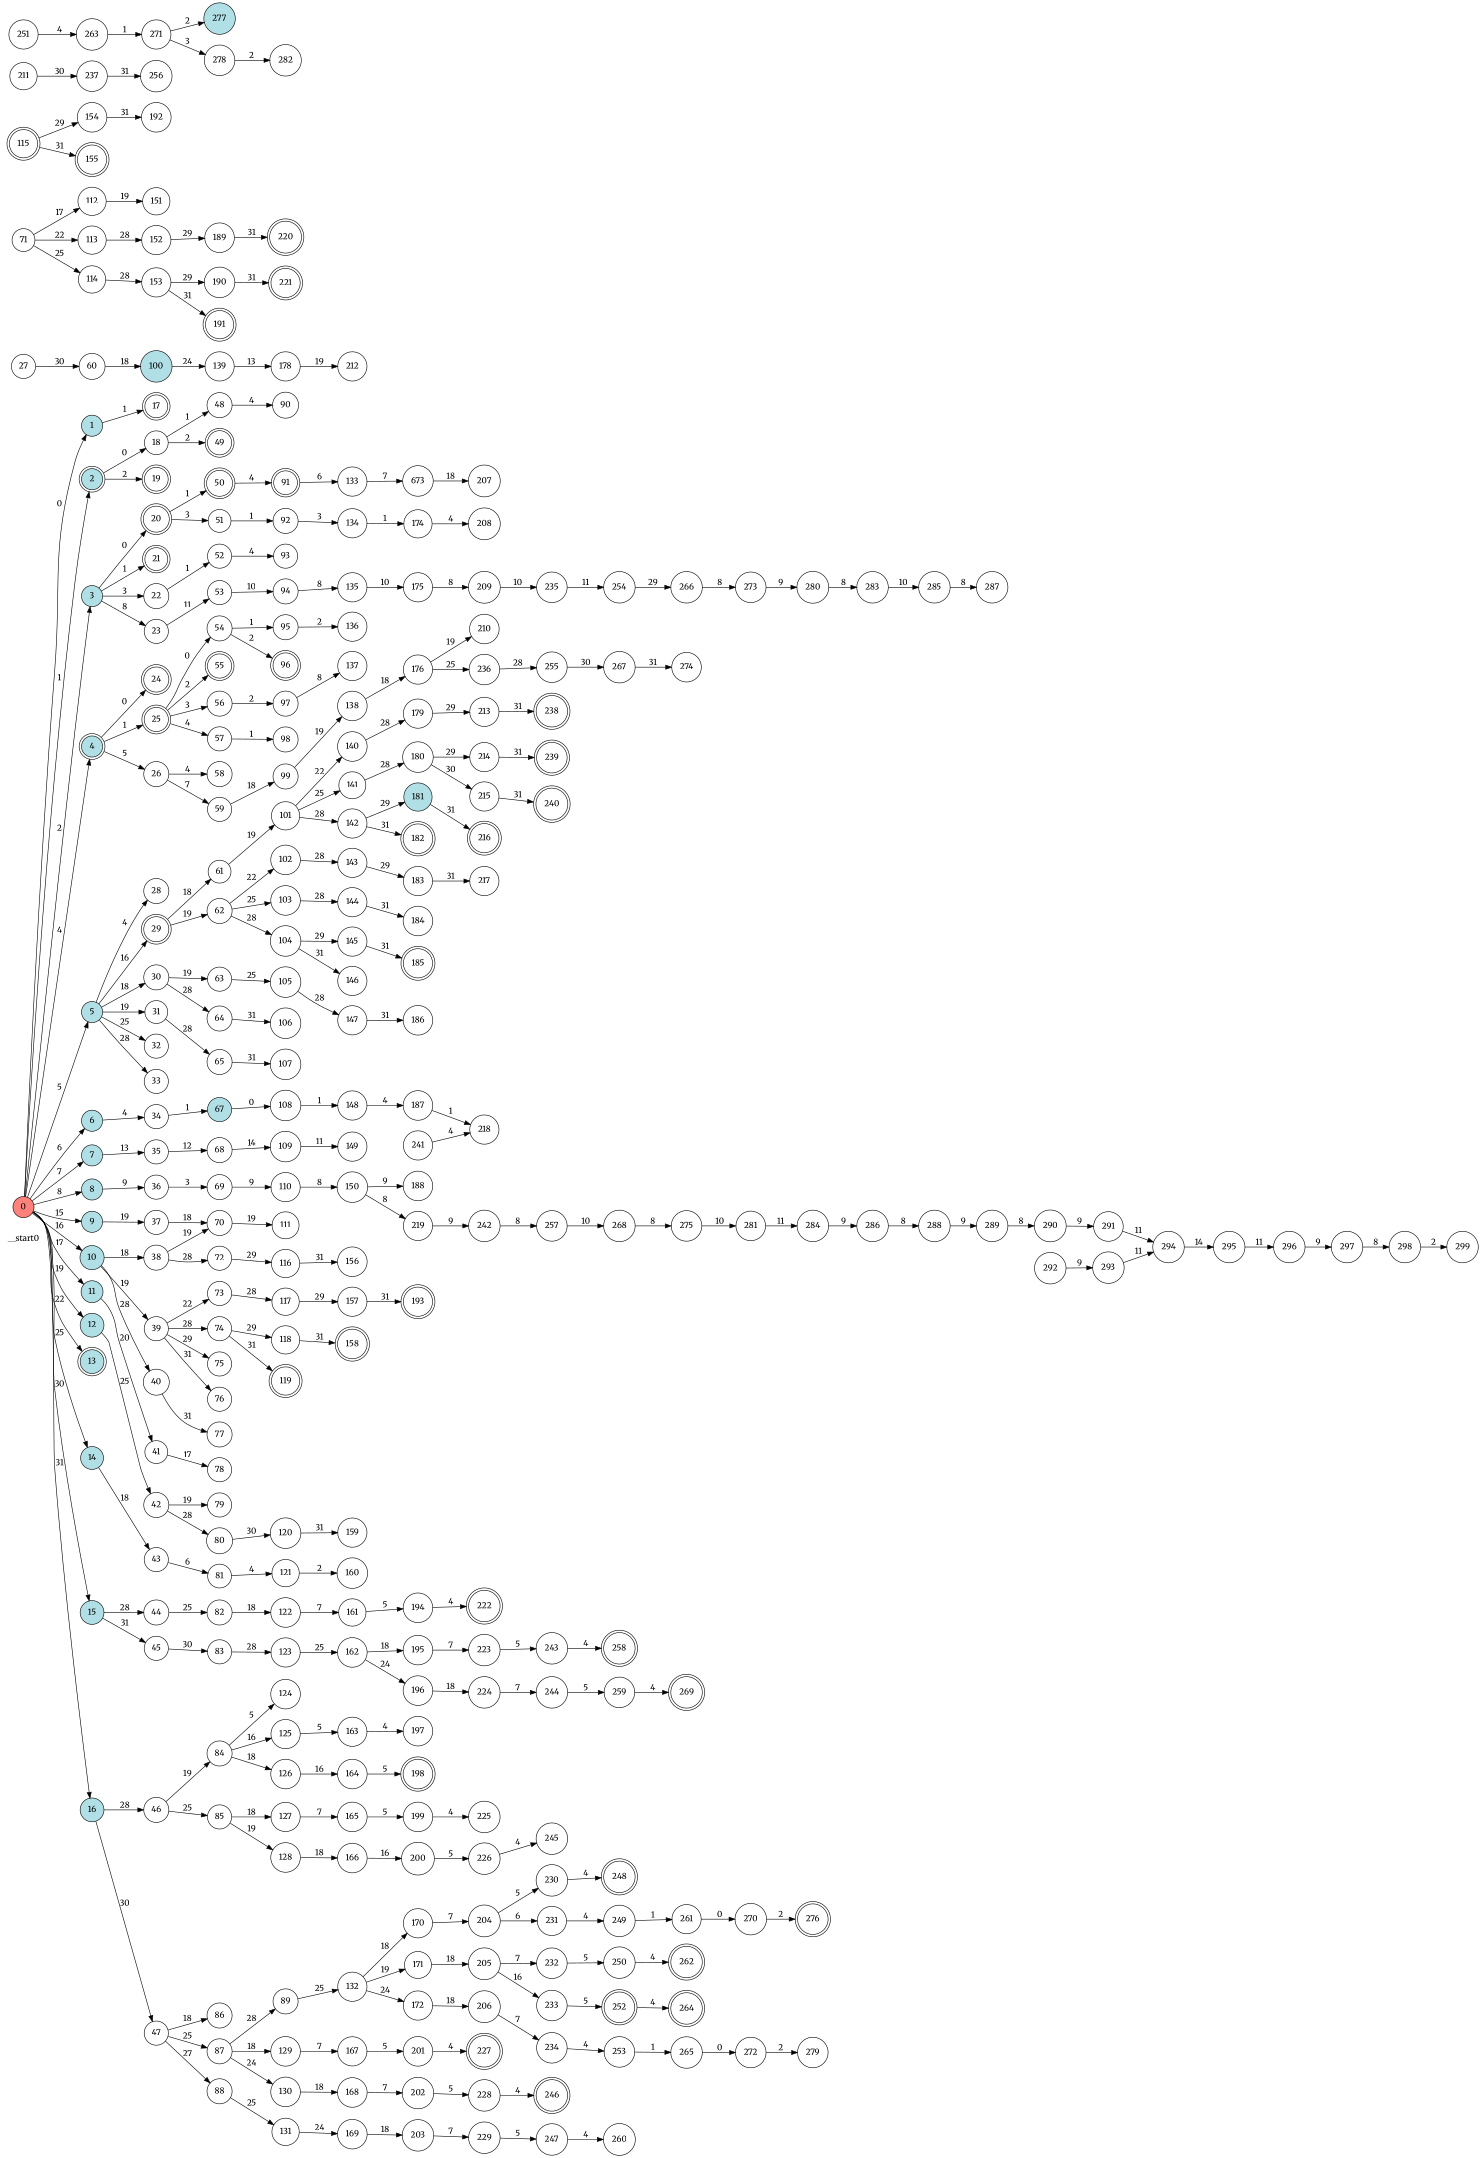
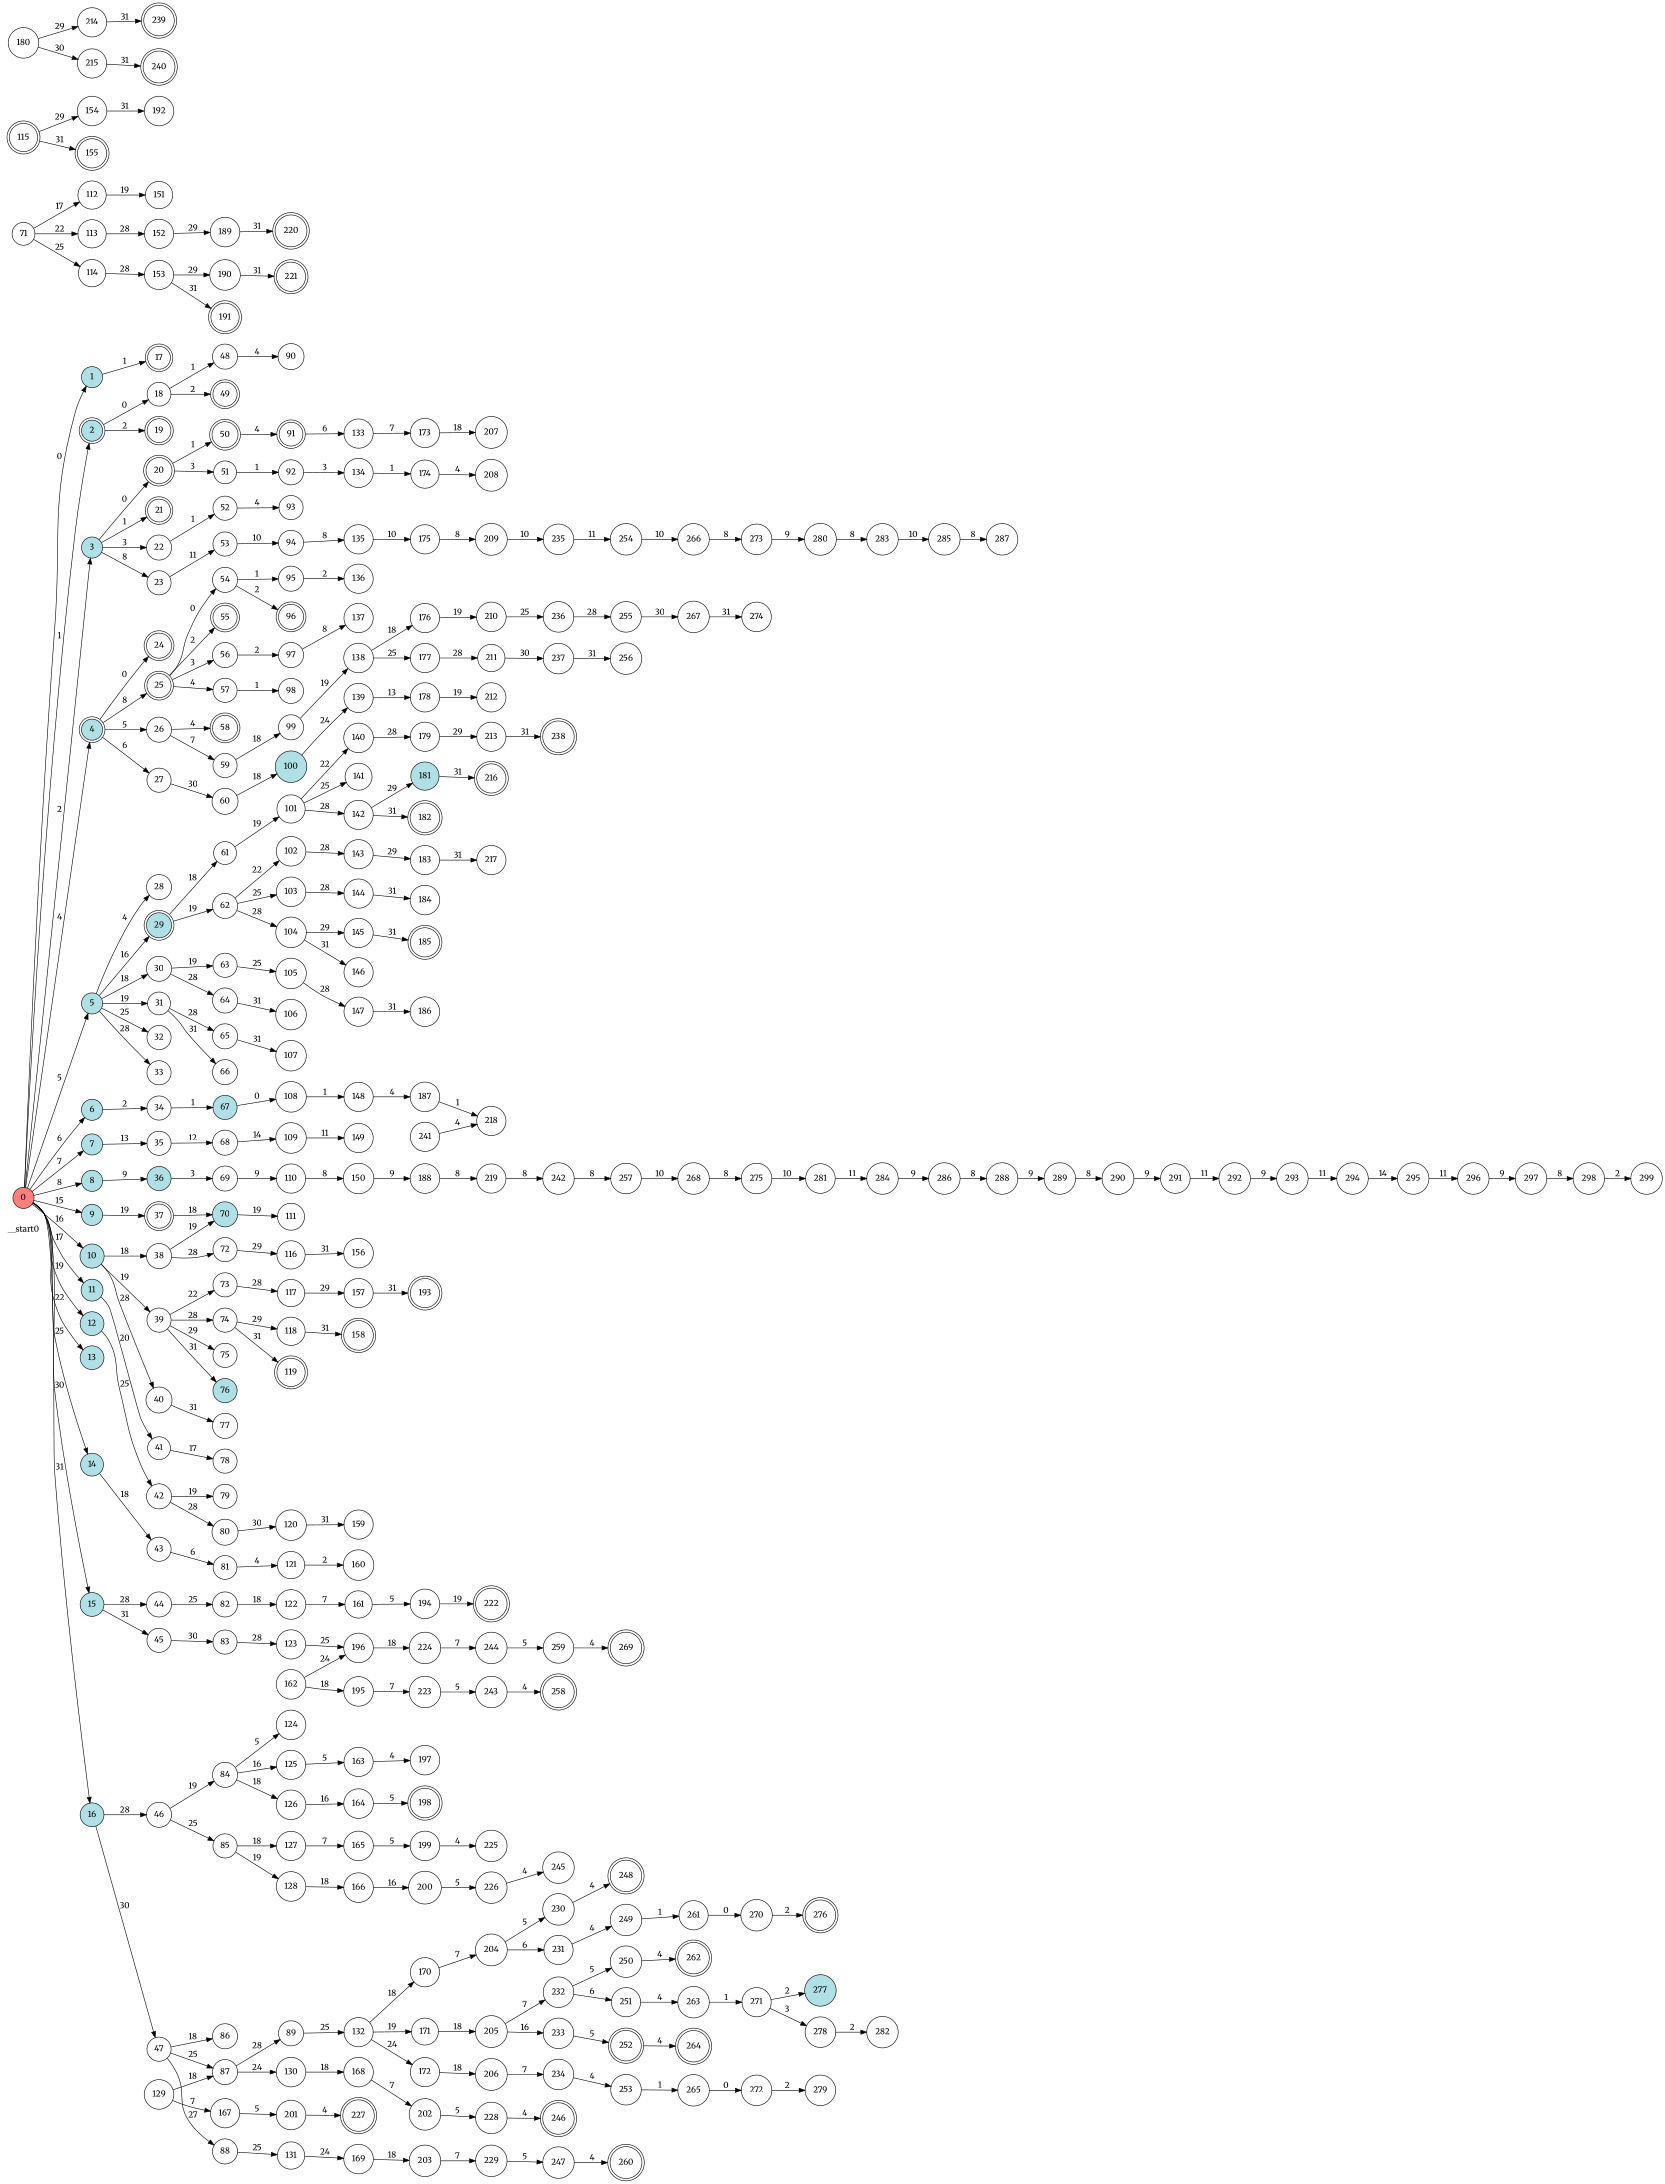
node "673": label "673" -> "173"
edge "254" -> "266": label "29" -> "10"
node "177": added
edge "176" -> "236": now "210" -> "236"
edge "4" -> "25": label "1" -> "8"
edge "4" -> "27": added, label "6"
edge "141" -> "180": removed, label "28"
node "58": shape circle -> doublecircle
node "29": fillcolor white -> powderblue
node "66": added
edge "6" -> "34": label "4" -> "2"
node "36": fillcolor white -> powderblue
edge "150" -> "219": now "188" -> "219"
edge "219" -> "242": label "9" -> "8"
node "37": shape circle -> doublecircle
node "70": fillcolor white -> powderblue
edge "291" -> "294": now "291" -> "292"
node "13": shape doublecircle -> circle
node "76": fillcolor white -> powderblue
edge "194" -> "222": label "4" -> "19"
edge "123" -> "162": now "123" -> "196"
edge "232" -> "251": added, label "6"
edge "87" -> "129": reversed
node "260": shape circle -> doublecircle
